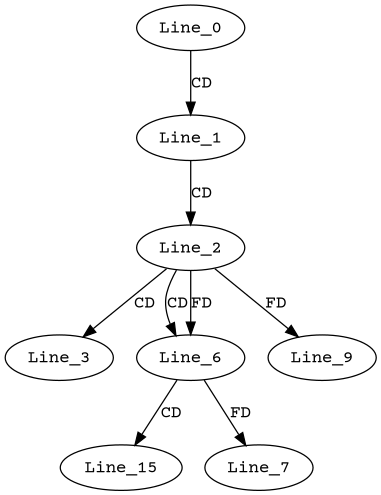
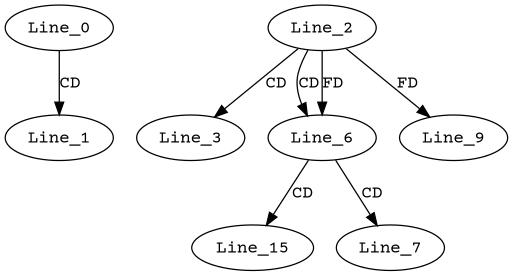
edge "Line_1" -> "Line_2": removed, label "CD"
edge "Line_6" -> "Line_7": label "FD" -> "CD"
